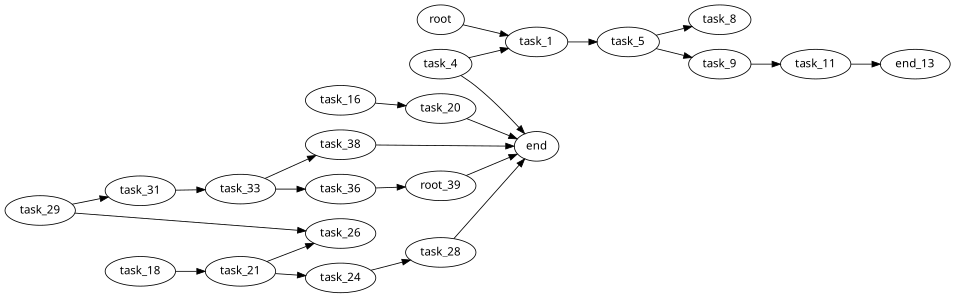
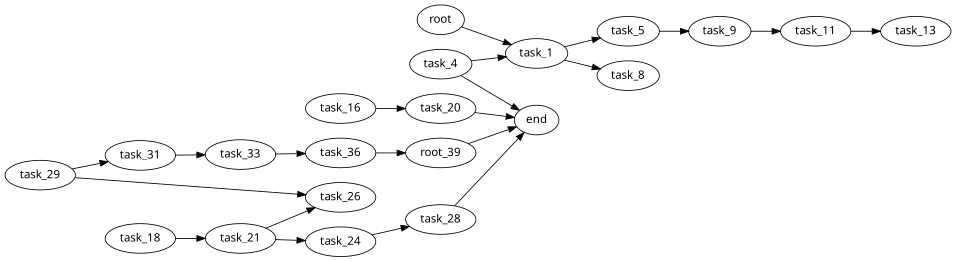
edge "task_5" -> "task_8": now "task_1" -> "task_8"
node "end_13": label "end_13" -> "task_13"
node "task_38": removed
